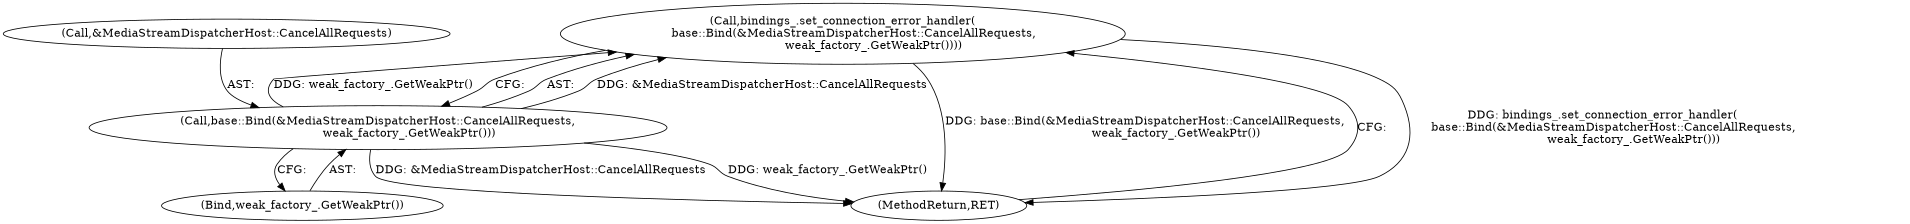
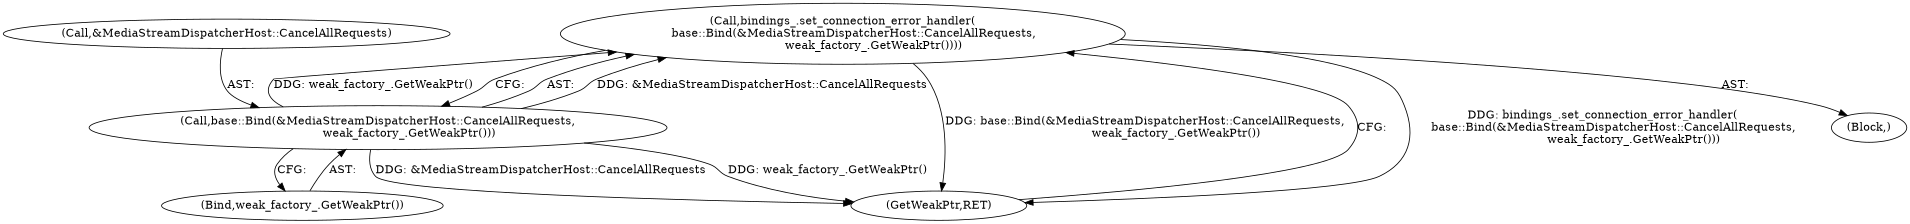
node "(Block,)": added
node "(MethodReturn,RET)": label "(MethodReturn,RET)" -> "(GetWeakPtr,RET)"
